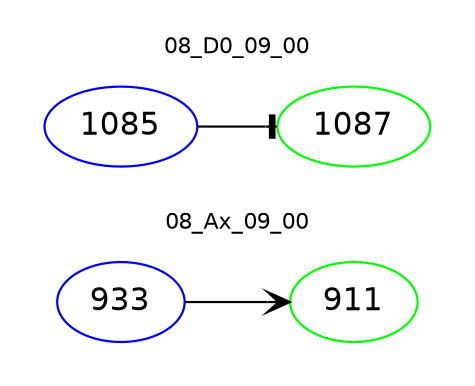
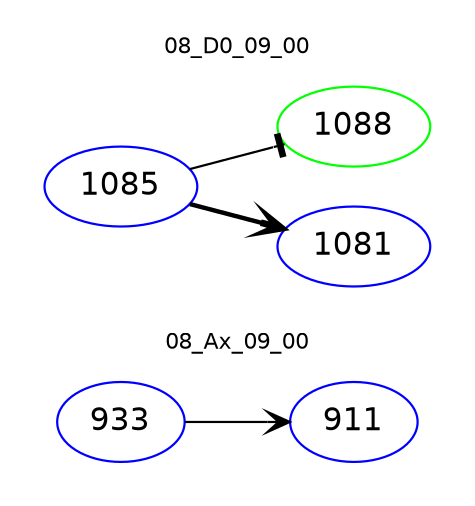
node "1087": label "1087" -> "1088"
node "1081": added
node "911": color green -> blue
